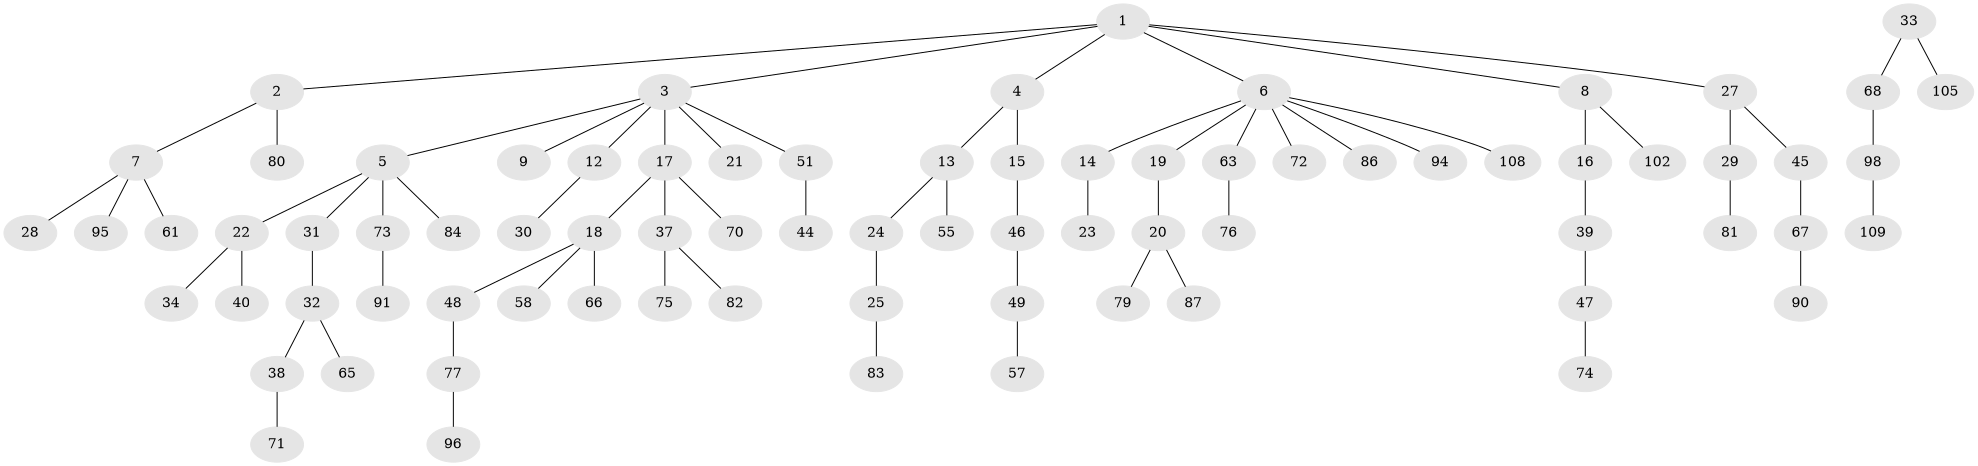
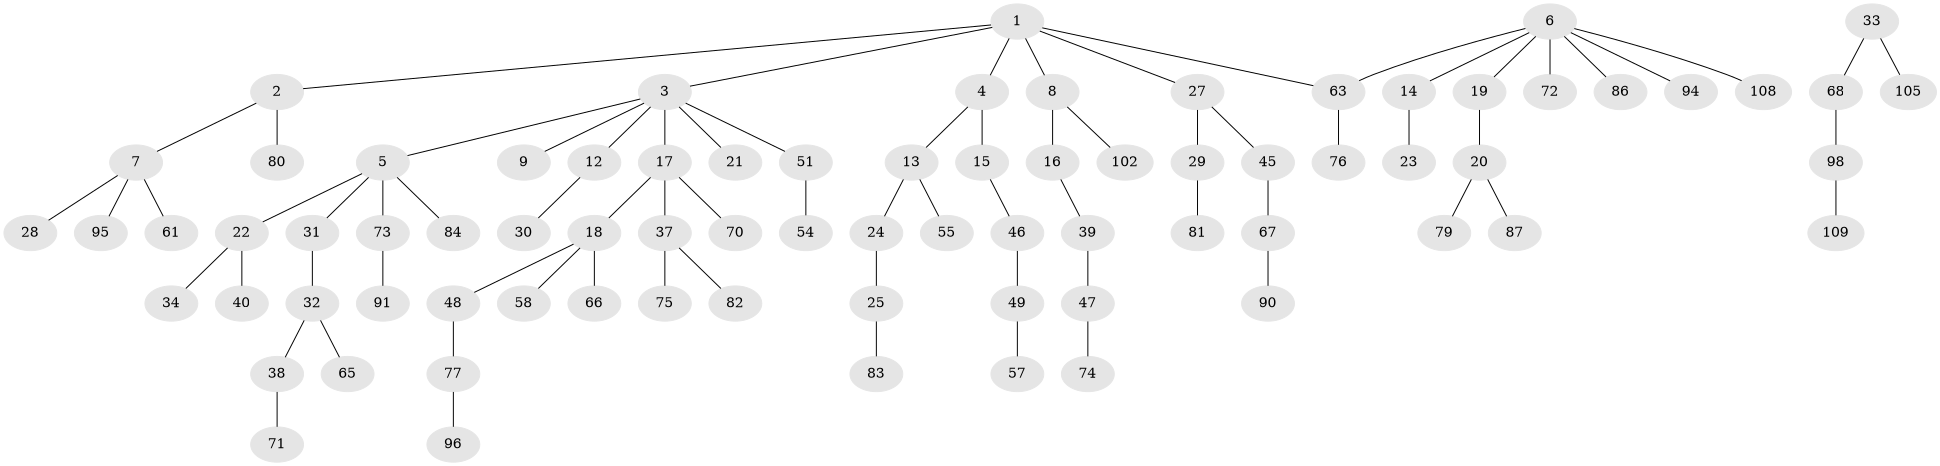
edge "1" -- "6": now "1" -- "63"
node "44": label "44" -> "54"
